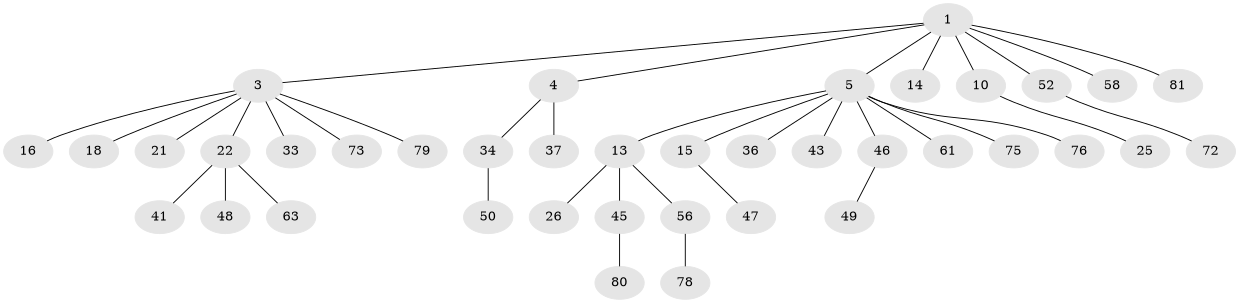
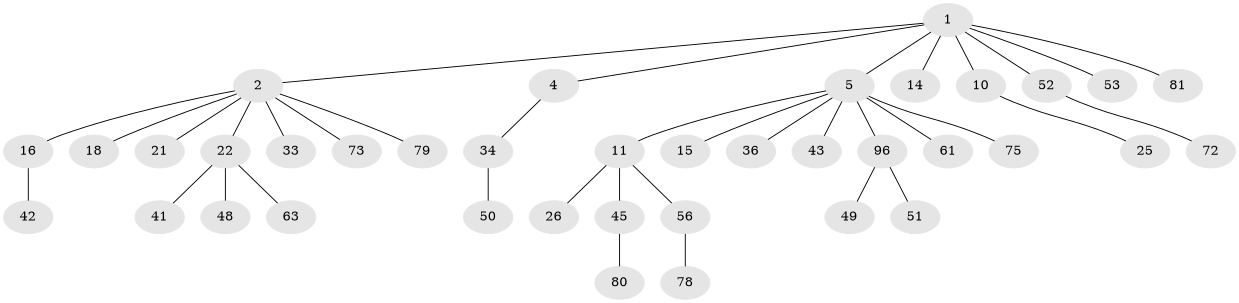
node "3": label "3" -> "2"
node "58": label "58" -> "53"
node "37": removed
node "13": label "13" -> "11"
node "46": label "46" -> "96"
node "76": removed
node "42": added
node "47": removed
node "51": added
